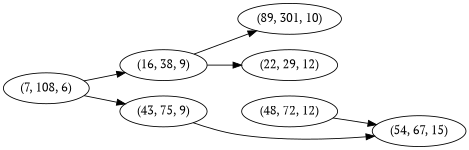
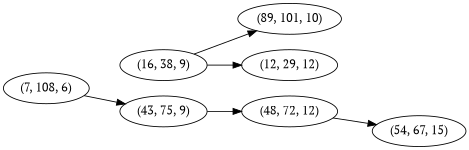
node "(89, 301, 10)": label "(89, 301, 10)" -> "(89, 101, 10)"
node "(22, 29, 12)": label "(22, 29, 12)" -> "(12, 29, 12)"
edge "(7, 108, 6)" -> "(16, 38, 9)": removed
edge "(43, 75, 9)" -> "(54, 67, 15)": now "(43, 75, 9)" -> "(48, 72, 12)"
